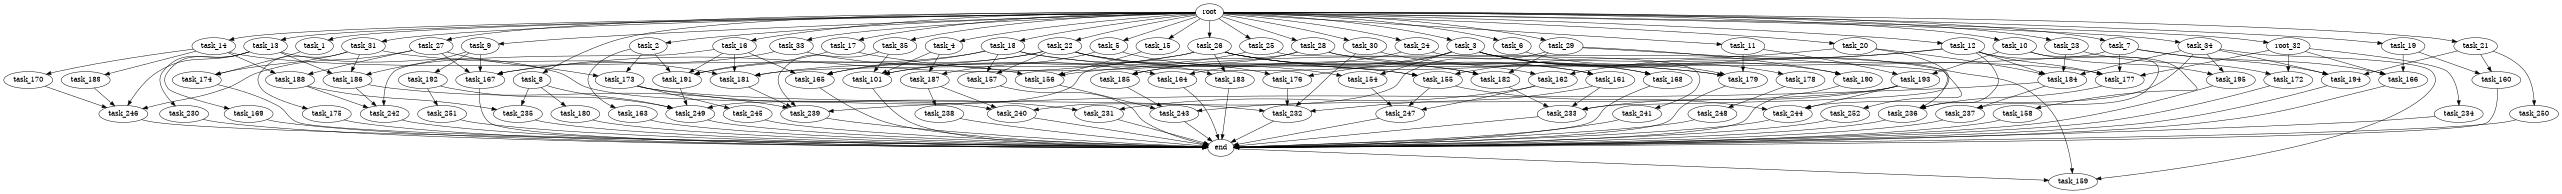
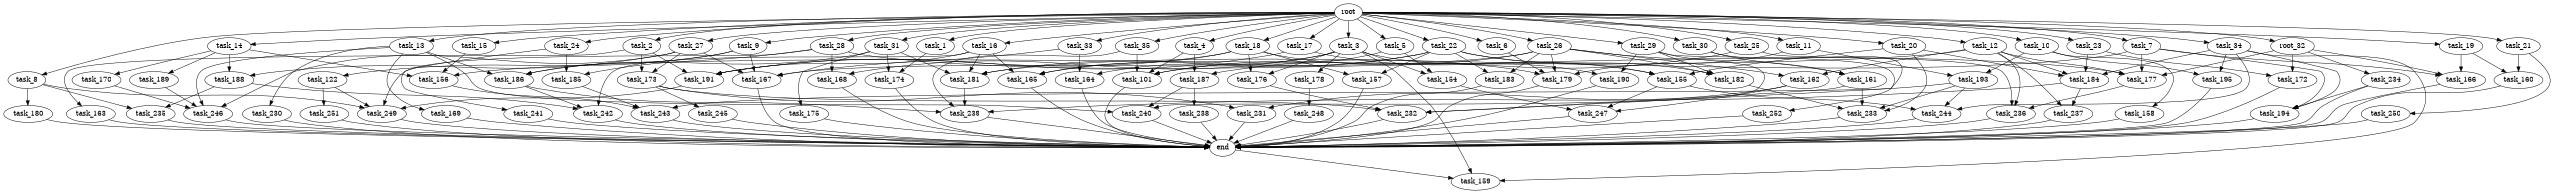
edge "task_21" -> "task_194": now "task_234" -> "task_194"
node "task_192": label "task_192" -> "task_122"
